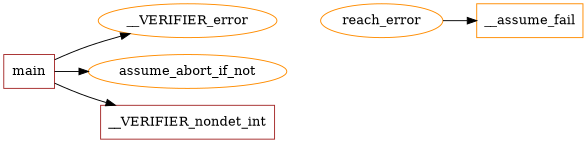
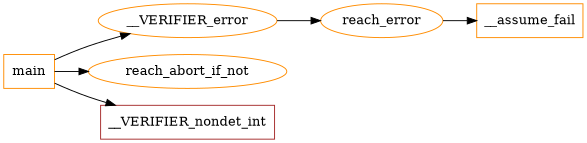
edge "__VERIFIER_error" -> "reach_error": added
node "main": color brown -> darkorange
node "assume_abort_if_not": label "assume_abort_if_not" -> "reach_abort_if_not"
